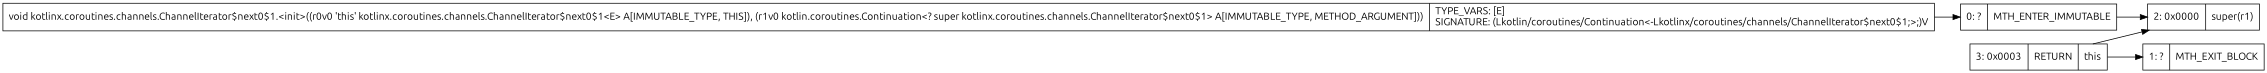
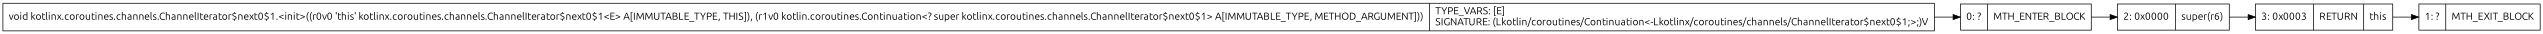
node "0: ?": text "MTH_ENTER_IMMUTABLE" -> "MTH_ENTER_BLOCK"
node "2: 0x0000": text "super(r1)" -> "super(r6)"
edge "3: 0x0003" -> "2: 0x0000": reversed
